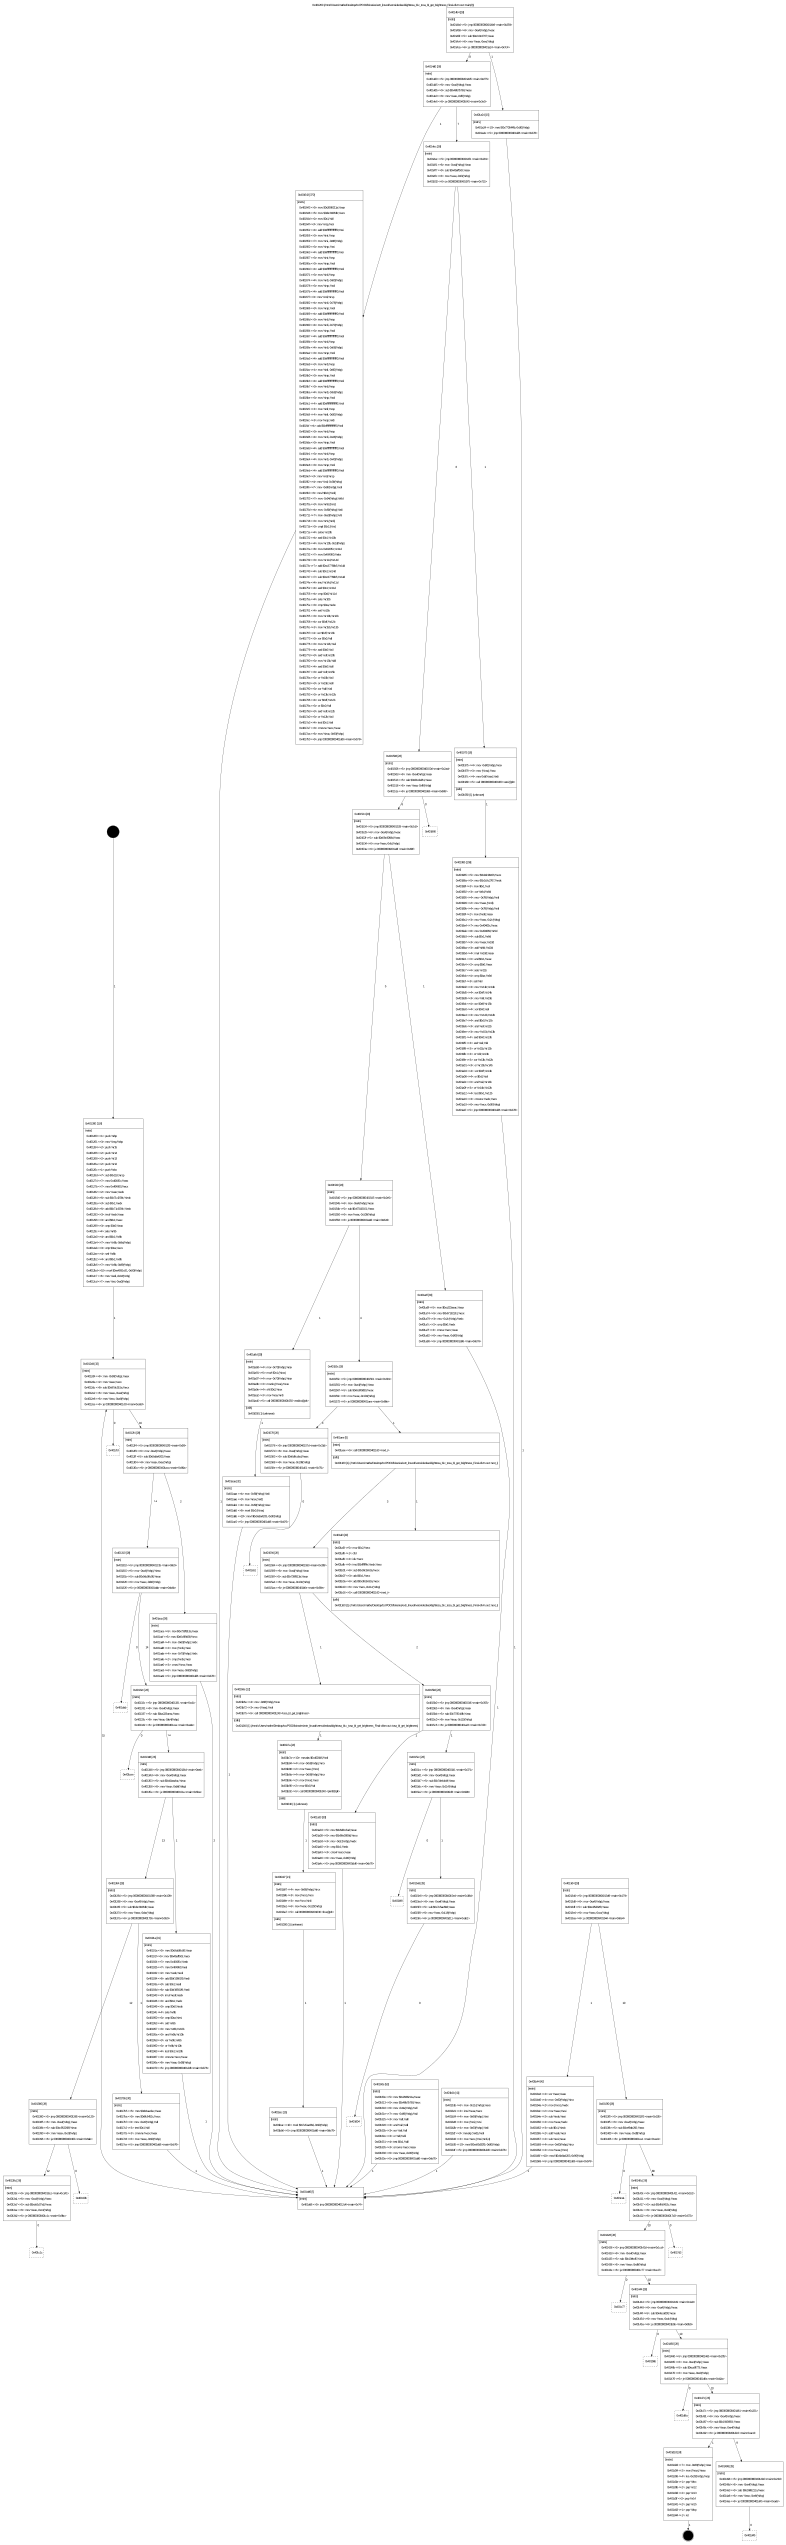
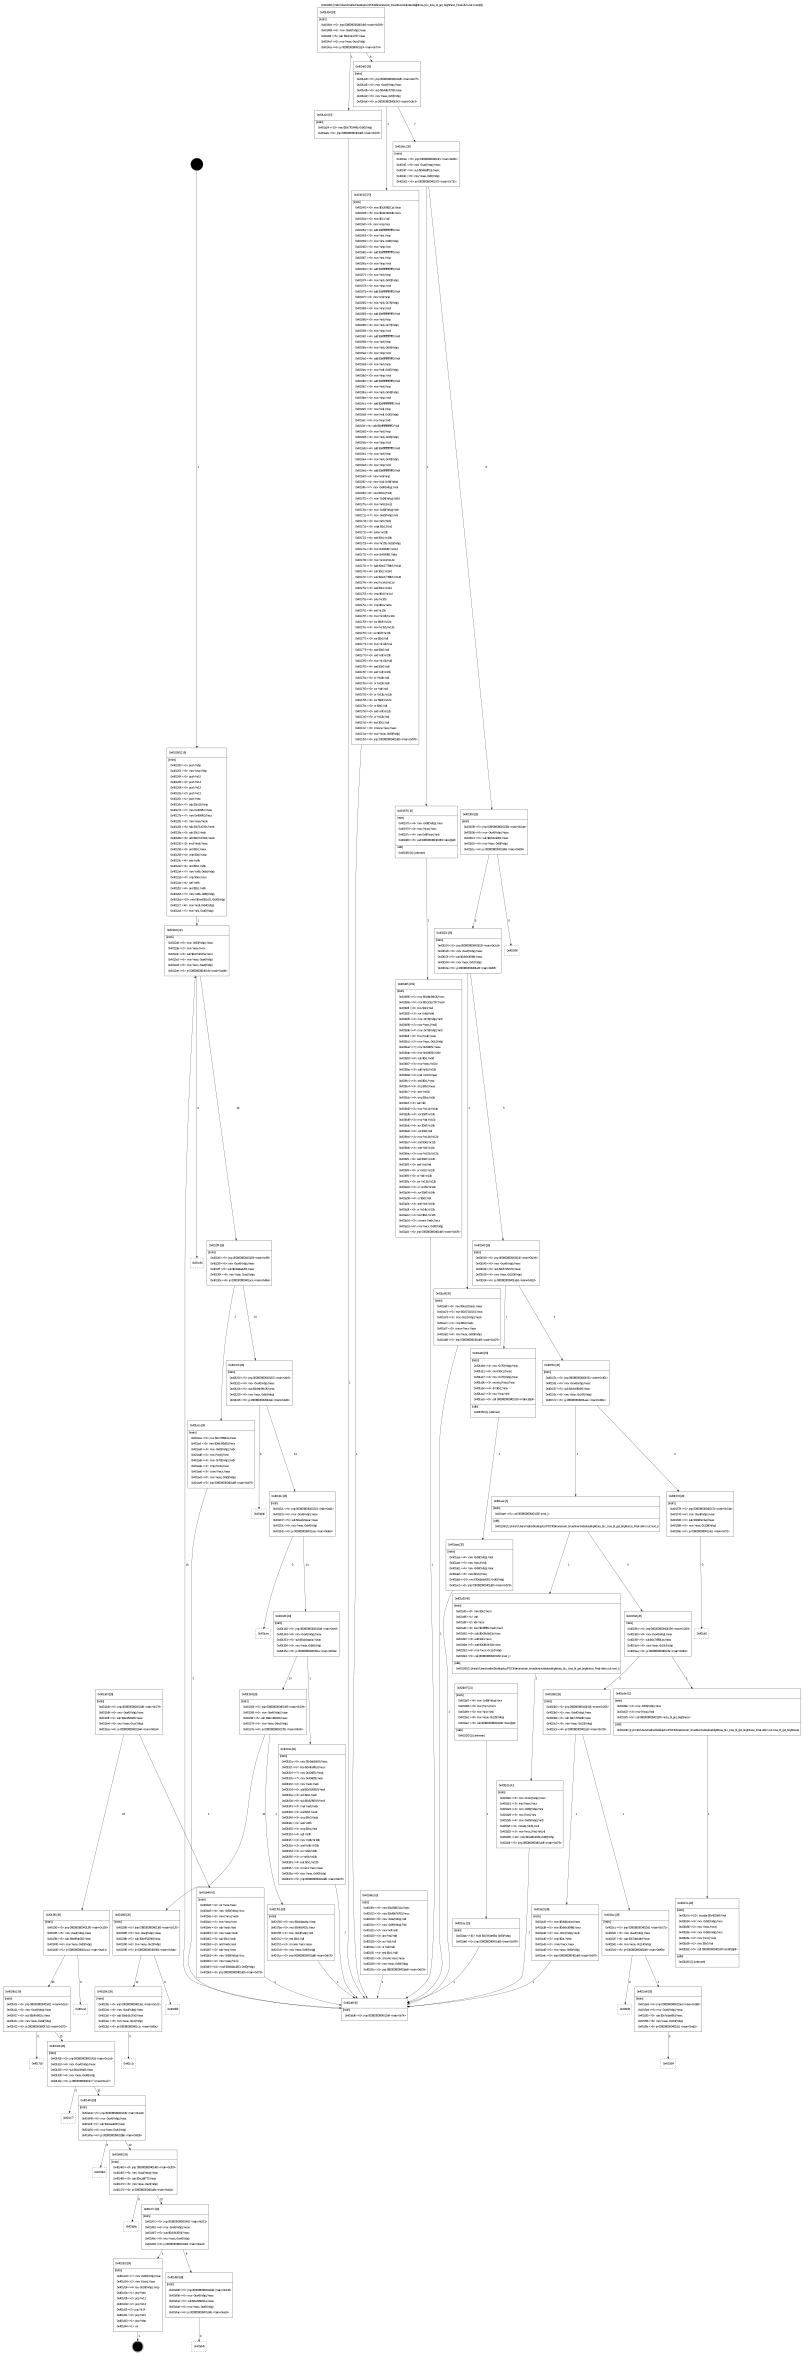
edge "0x401af3 [40]" -> "0x401b1b [41]": added, label "1"
edge "0x401b7a [29]" -> "0x401b97 [21]": removed, label "1"
